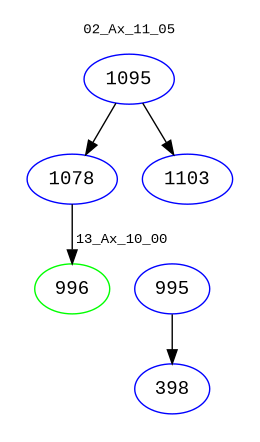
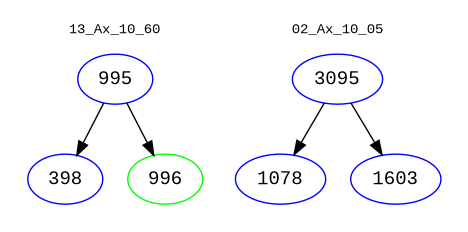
cluster "02_Ax_11_05": label "02_Ax_11_05" -> "02_Ax_10_05"
node "1095": label "1095" -> "3095"
node "1103": label "1103" -> "1603"
edge "1078" -> "996": now "995" -> "996"
cluster "13_Ax_10_00": label "13_Ax_10_00" -> "13_Ax_10_60"
